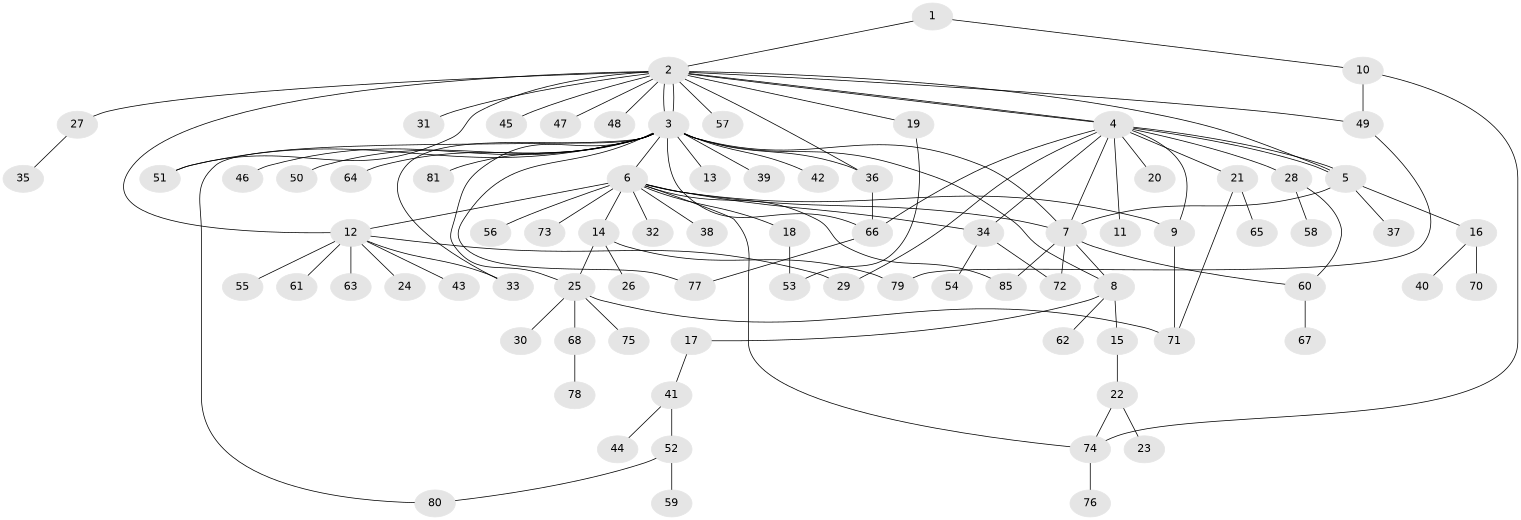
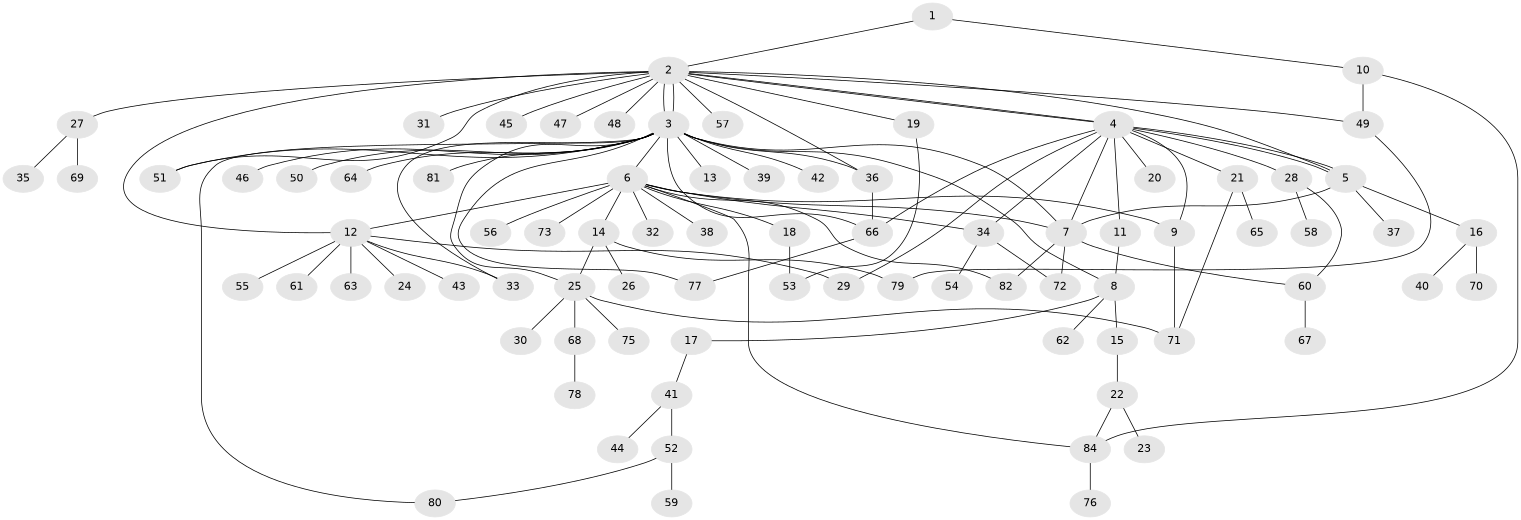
node "69": added
edge "7" -- "8": now "11" -- "8"
node "85": label "85" -> "82"
node "74": label "74" -> "84"
